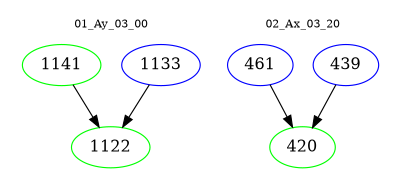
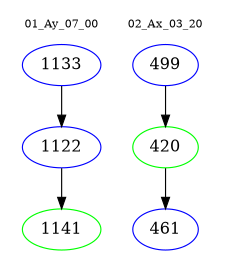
cluster "01_Ay_03_00": label "01_Ay_03_00" -> "01_Ay_07_00"
node "439": label "439" -> "499"
edge "1141" -> "1122": reversed
edge "461" -> "420": reversed
node "1122": color green -> blue
